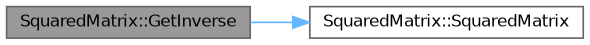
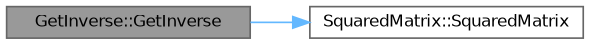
node "SquaredMatrix::GetInverse": label "SquaredMatrix::GetInverse" -> "GetInverse::GetInverse"
